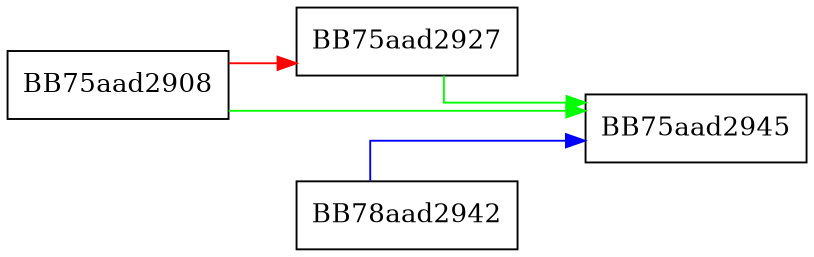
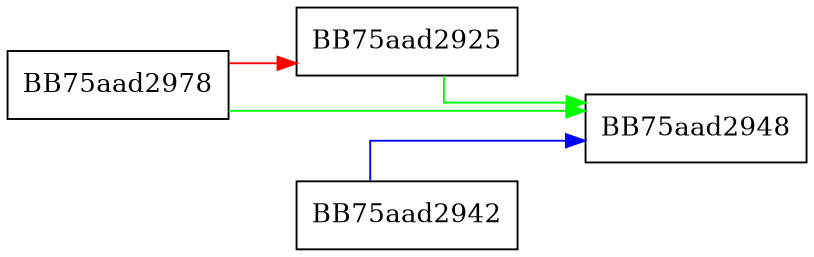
node "BB75aad2927": label "BB75aad2927" -> "BB75aad2925"
node "BB75aad2908": label "BB75aad2908" -> "BB75aad2978"
node "BB75aad2945": label "BB75aad2945" -> "BB75aad2948"
node "BB78aad2942": label "BB78aad2942" -> "BB75aad2942"
